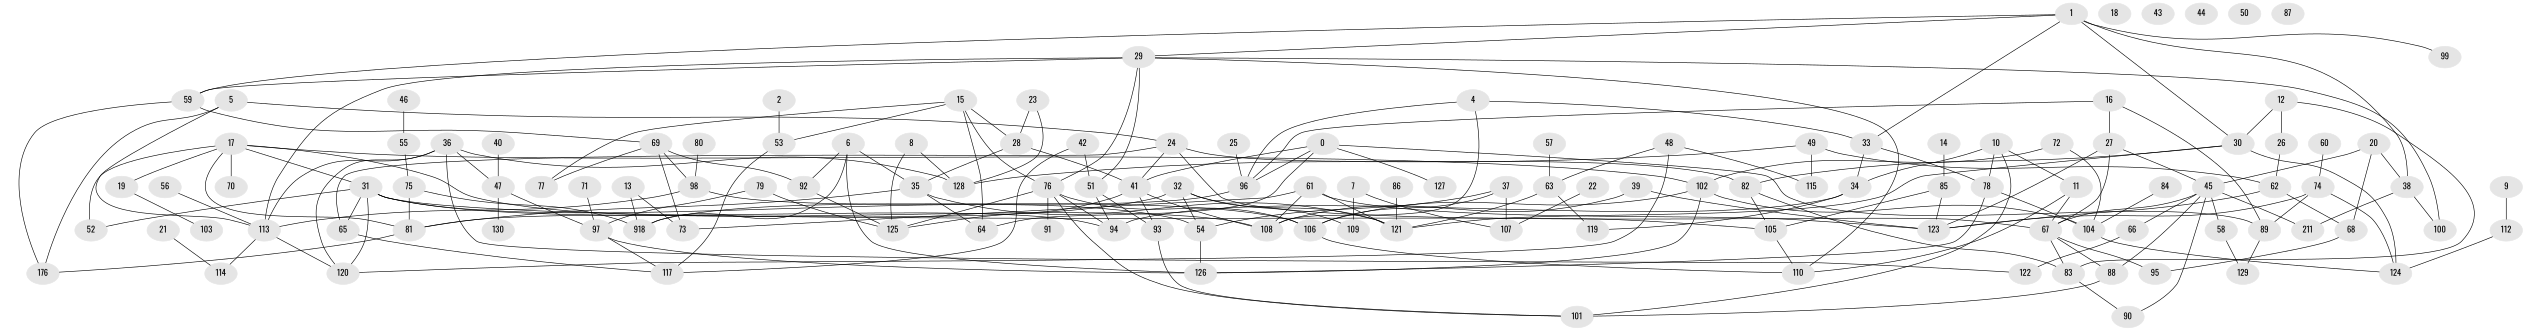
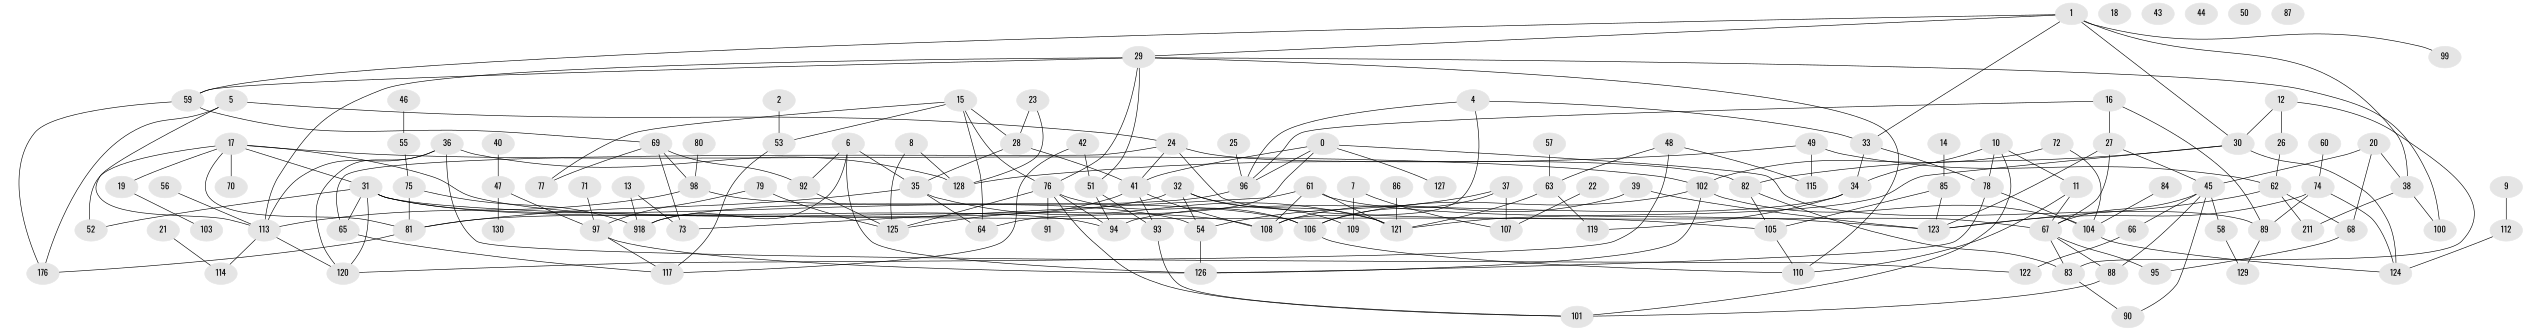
edge "36" -- "47": removed
edge "45" -- "211": now "62" -- "211"
